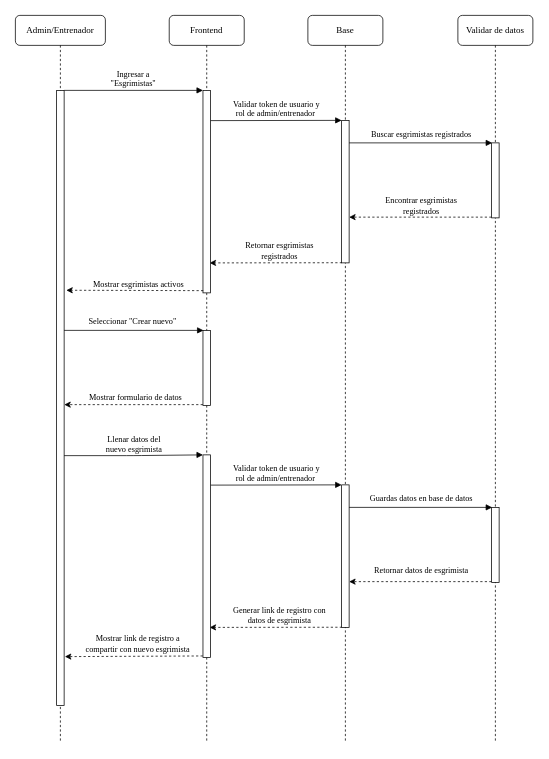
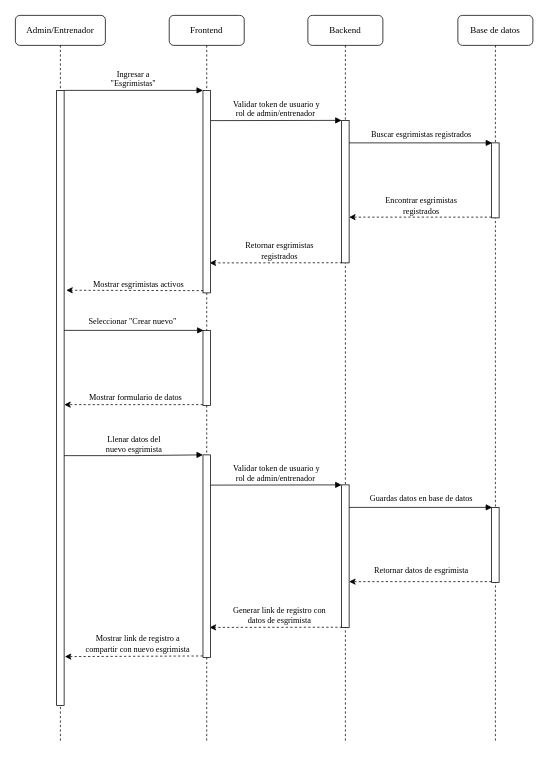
node "Base": label "Base" -> "Backend"
node "Validar de datos": label "Validar de datos" -> "Base de datos"
